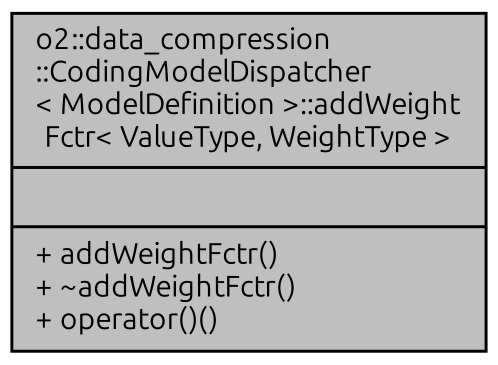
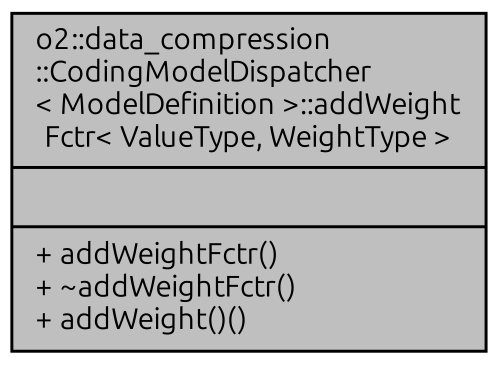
node "o2::data_compression": text "+ operator()()" -> "+ addWeight()()"
